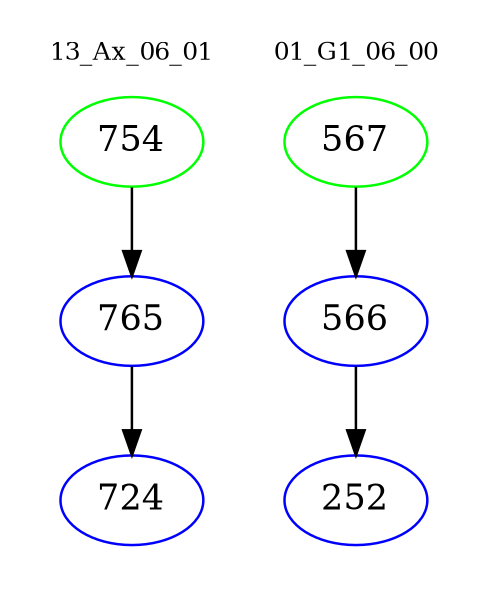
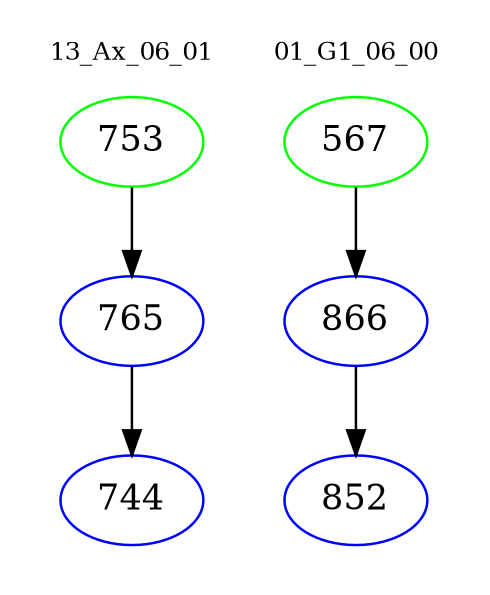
node "754": label "754" -> "753"
node "566": label "566" -> "866"
node "724": label "724" -> "744"
node "252": label "252" -> "852"
